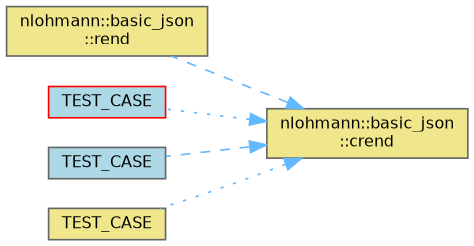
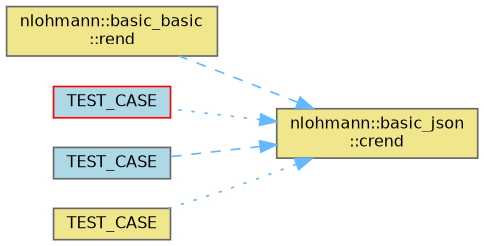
node "nlohmann::basic_json ::rend": label "nlohmann::basic_json ::rend" -> "nlohmann::basic_basic ::rend"
